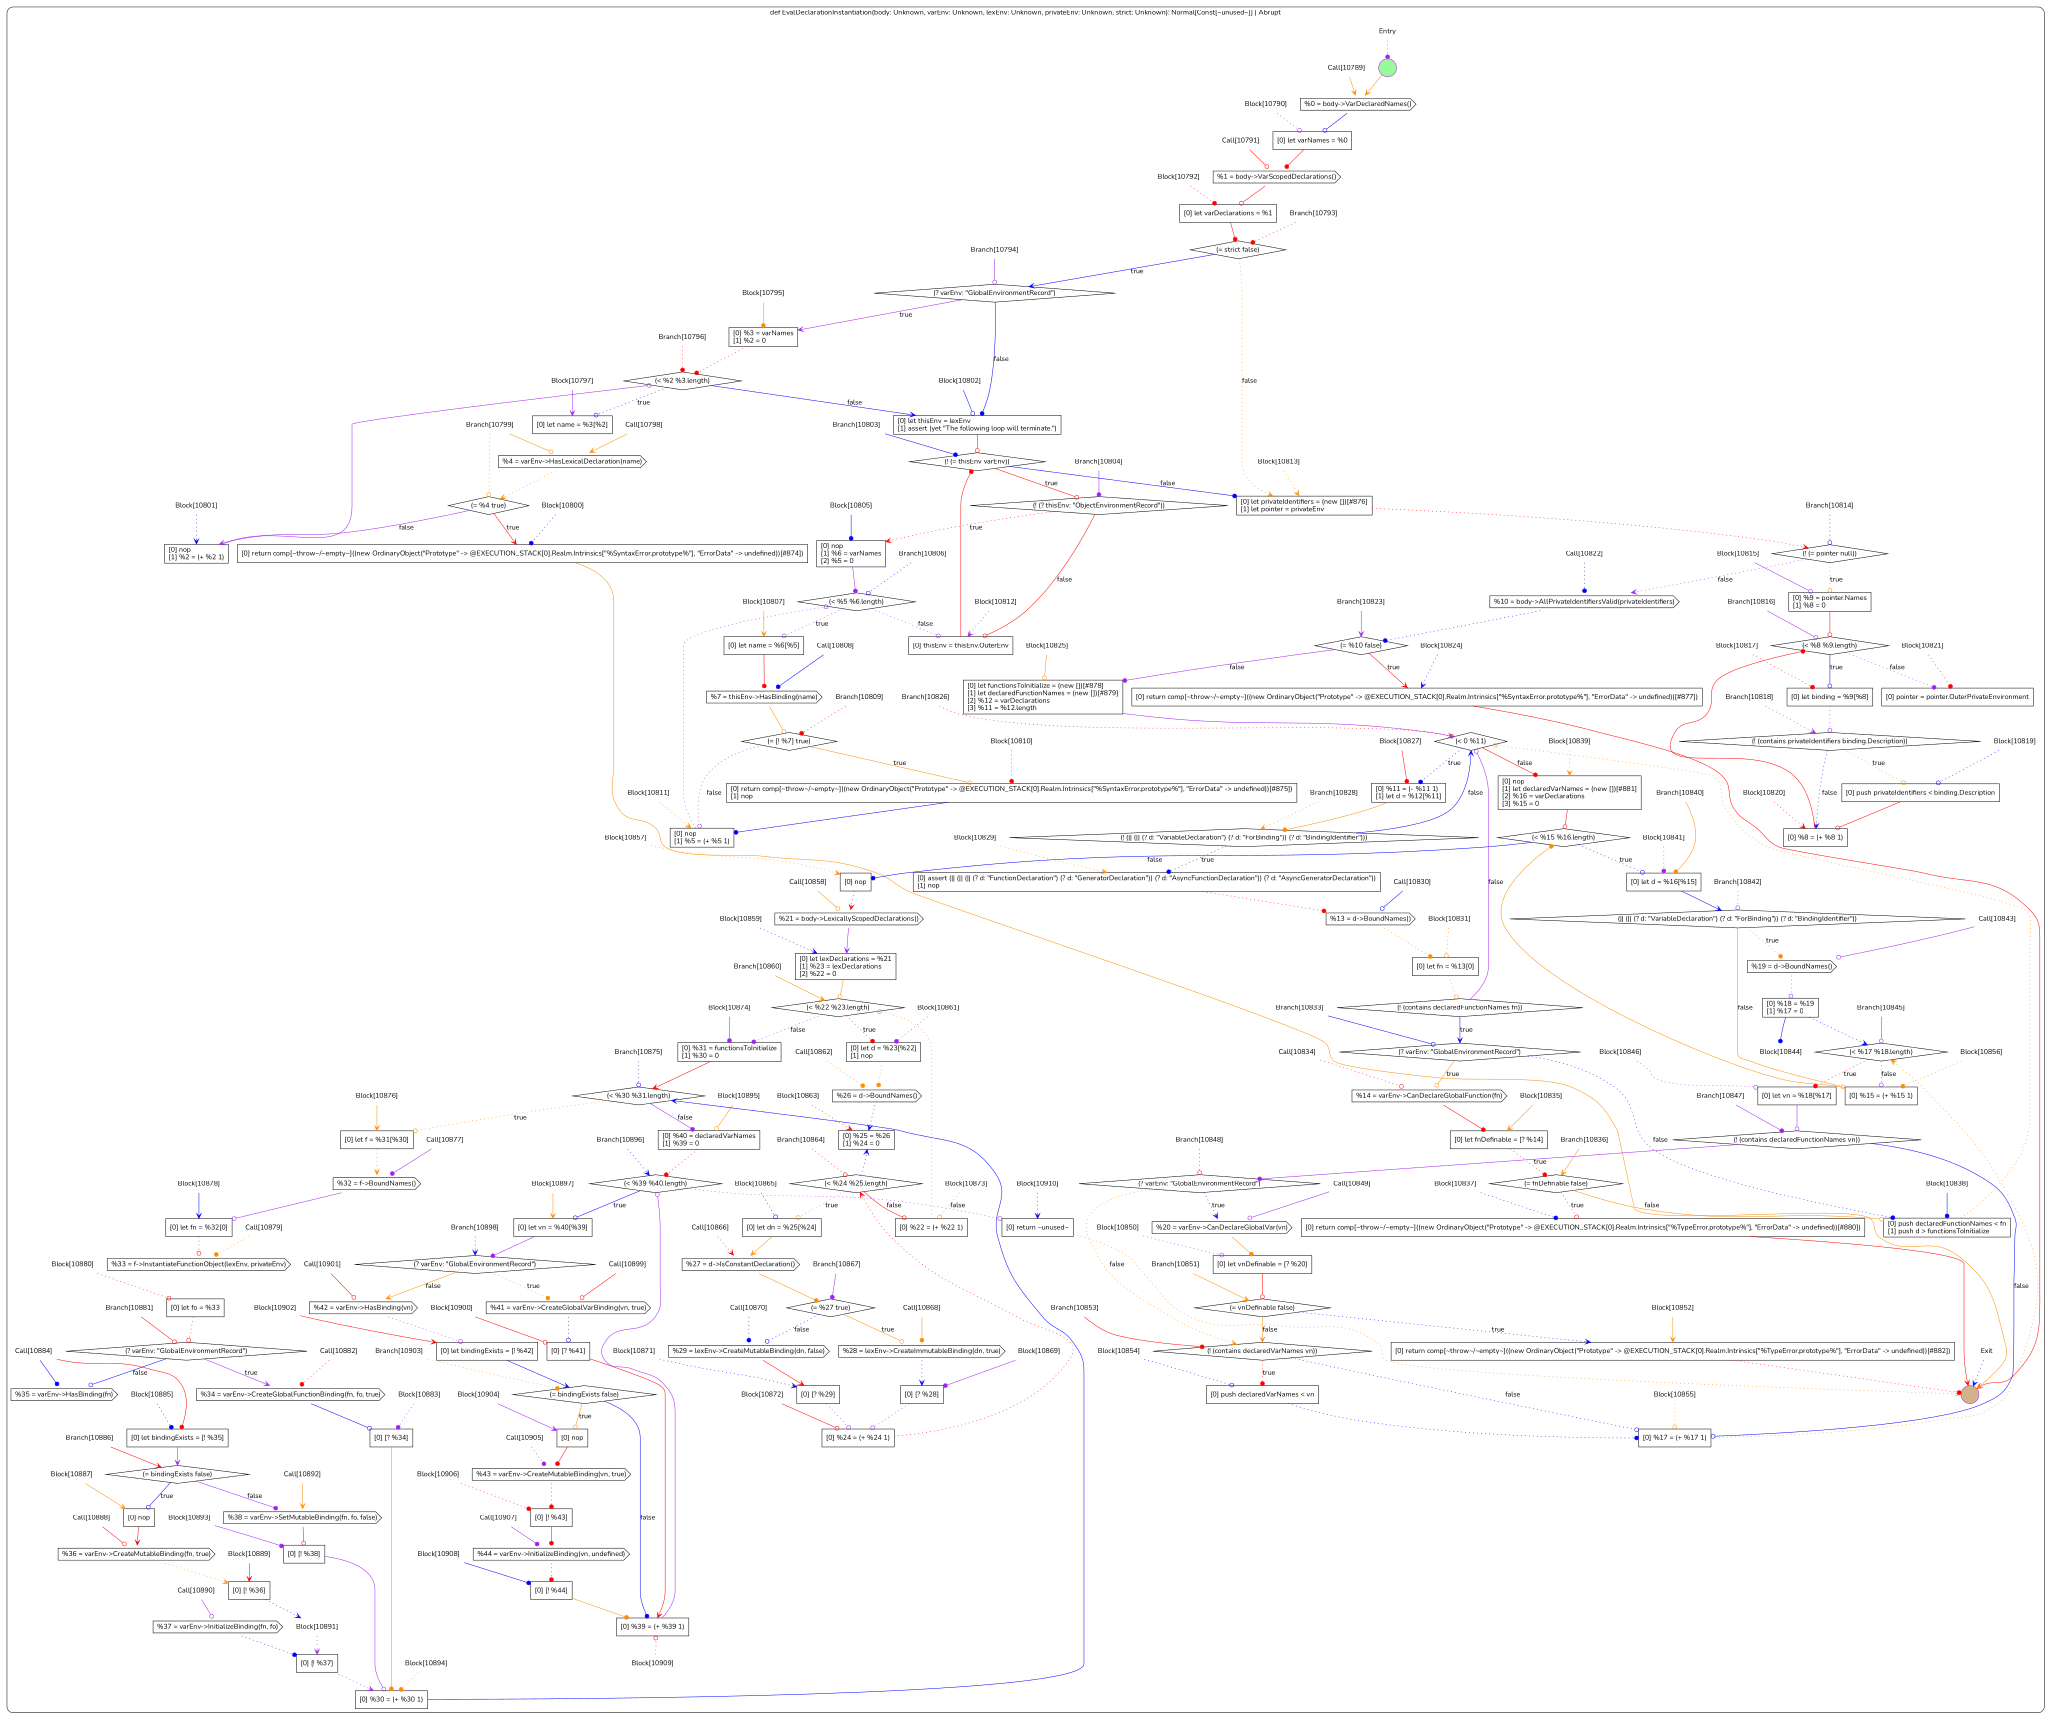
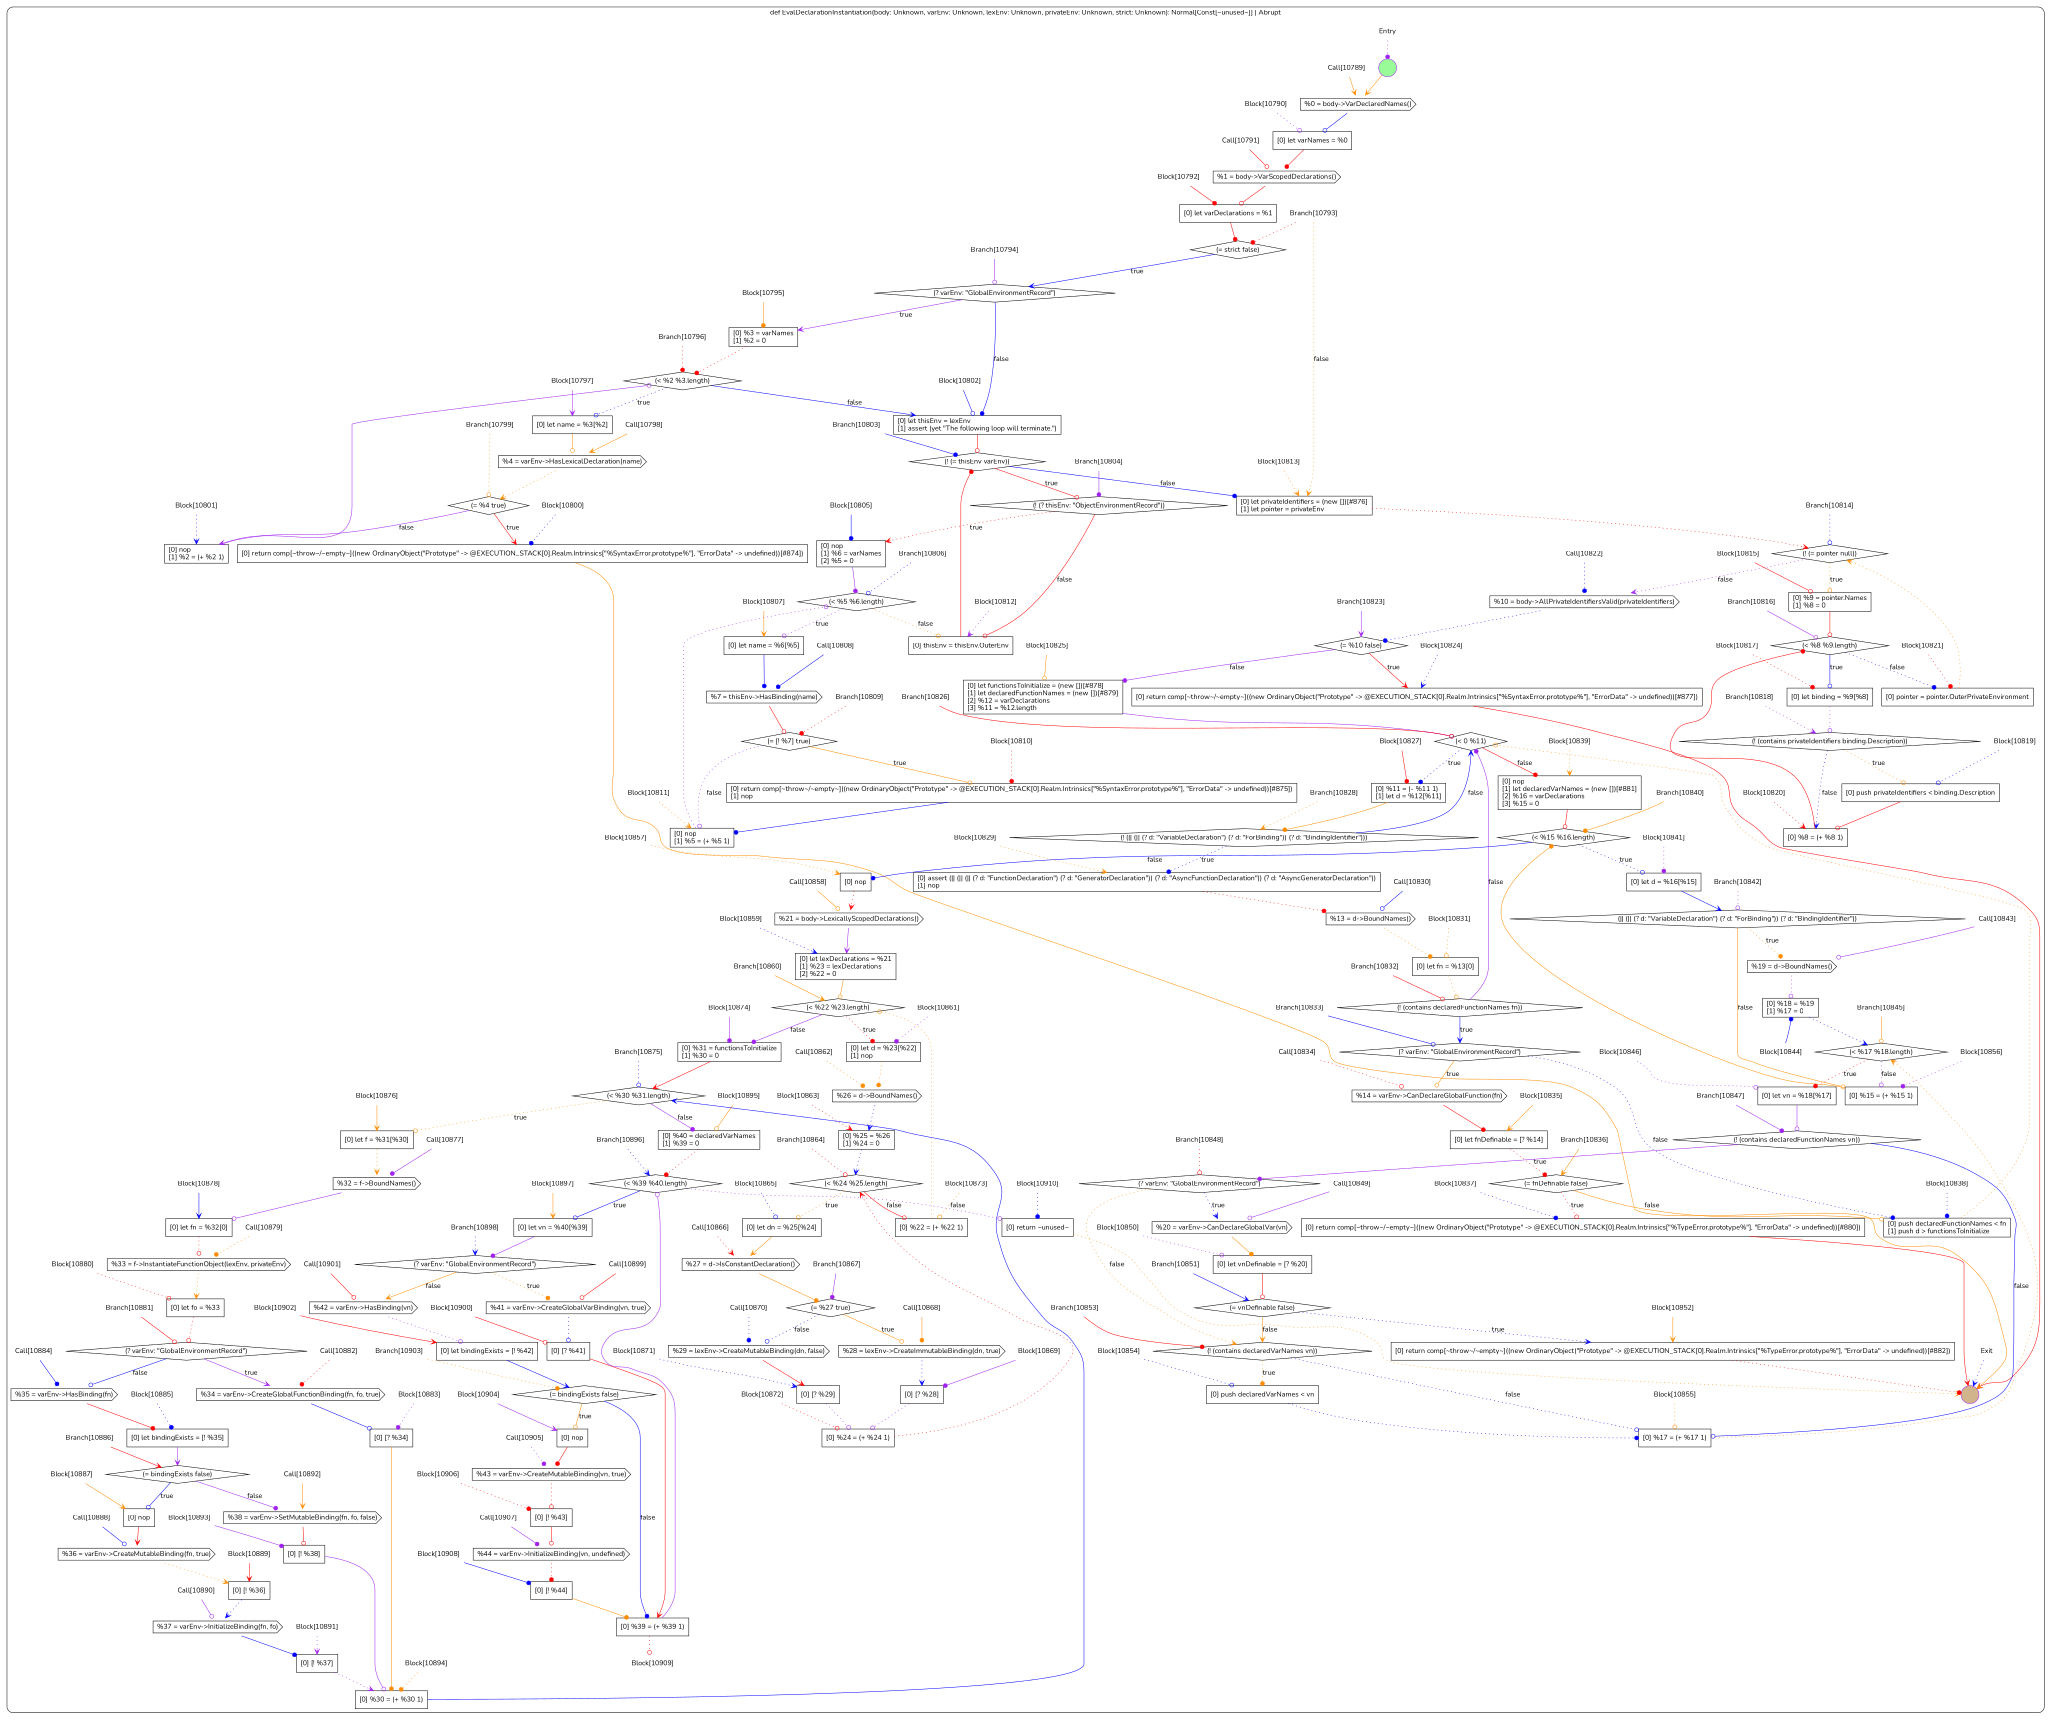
edge "Block[10792]" -> "[0] let varDeclarations = %1": style dotted -> solid
edge "(= strict false)" -> "[0] let privateIdentifiers = (new [])[#876]": now "Branch[10793]" -> "[0] let privateIdentifiers = (new [])[#876]"
edge "Branch[10799]" -> "%4 = varEnv->HasLexicalDeclaration(name)": now "[0] let name = %3[%2]" -> "%4 = varEnv->HasLexicalDeclaration(name)"
edge "Block[10815]" -> "[0] %9 = pointer.Names": color purple -> red
edge "[0] pointer = pointer.OuterPrivateEnvironment" -> "(! (= pointer null))": added
edge "(< %5 %6.length)" -> "[0] thisEnv = thisEnv.OuterEnv": color purple -> darkorange
edge "[0] let name = %6[%5]" -> "%7 = thisEnv->HasBinding(name)": color red -> blue
edge "(< %8 %9.length)" -> "[0] pointer = pointer.OuterPrivateEnvironment": color purple -> blue
edge "%7 = thisEnv->HasBinding(name)" -> "(= [! %7] true)": color darkorange -> red
edge "[0] let functionsToInitialize = (new [])[#878]" -> "(< 0 %11)": arrowhead vee -> odot
edge "Branch[10826]" -> "(< 0 %11)": style dotted -> solid
edge "Branch[10840]" -> "[0] let d = %16[%15]": now "Branch[10840]" -> "(< %15 %16.length)"
edge "(! (contains declaredFunctionNames fn))" -> "(< 0 %11)": arrowhead odot -> dot
node "Branch[10832]": added
edge "(< %22 %23.length)" -> "[0] %31 = functionsToInitialize": style dotted -> solid
edge "[0] %18 = %19" -> "Block[10844]": reversed
edge "Branch[10845]" -> "(< %17 %18.length)": color purple -> darkorange
edge "Block[10856]" -> "[0] %15 = (+ %15 1)": color darkorange -> purple
edge "(< %24 %25.length)" -> "[0] %25 = %26": reversed
edge "Block[10838]" -> "[0] push declaredFunctionNames < fn": style solid -> dotted
edge "Block[10910]" -> "[0] return ~unused~": arrowhead vee -> dot
edge "%33 = f->InstantiateFunctionObject(lexEnv, privateEnv)" -> "[0] let fo = %33": added
edge "Branch[10851]" -> "(= vnDefinable false)": color darkorange -> blue
edge "Call[10884]" -> "[0] let bindingExists = [! %35]": now "%35 = varEnv->HasBinding(fn)" -> "[0] let bindingExists = [! %35]"
edge "(! (contains declaredVarNames vn))" -> "[0] push declaredVarNames < vn": color red -> darkorange
edge "Block[10872]" -> "[0] %24 = (+ %24 1)": style solid -> dotted
edge "%43 = varEnv->CreateMutableBinding(vn, true)" -> "[0] [! %43]": arrowhead dot -> odot
edge "[0] [! %43]" -> "%44 = varEnv->InitializeBinding(vn, undefined)": arrowhead dot -> odot
edge "Call[10888]" -> "%36 = varEnv->CreateMutableBinding(fn, true)": color red -> blue
edge "[0] [! %36]" -> "Block[10891]": now "[0] [! %36]" -> "%37 = varEnv->InitializeBinding(fn, fo)"
edge "%37 = varEnv->InitializeBinding(fn, fo)" -> "[0] [! %37]": style dotted -> solid
edge "Block[10909]" -> "[0] %39 = (+ %39 1)": reversed
